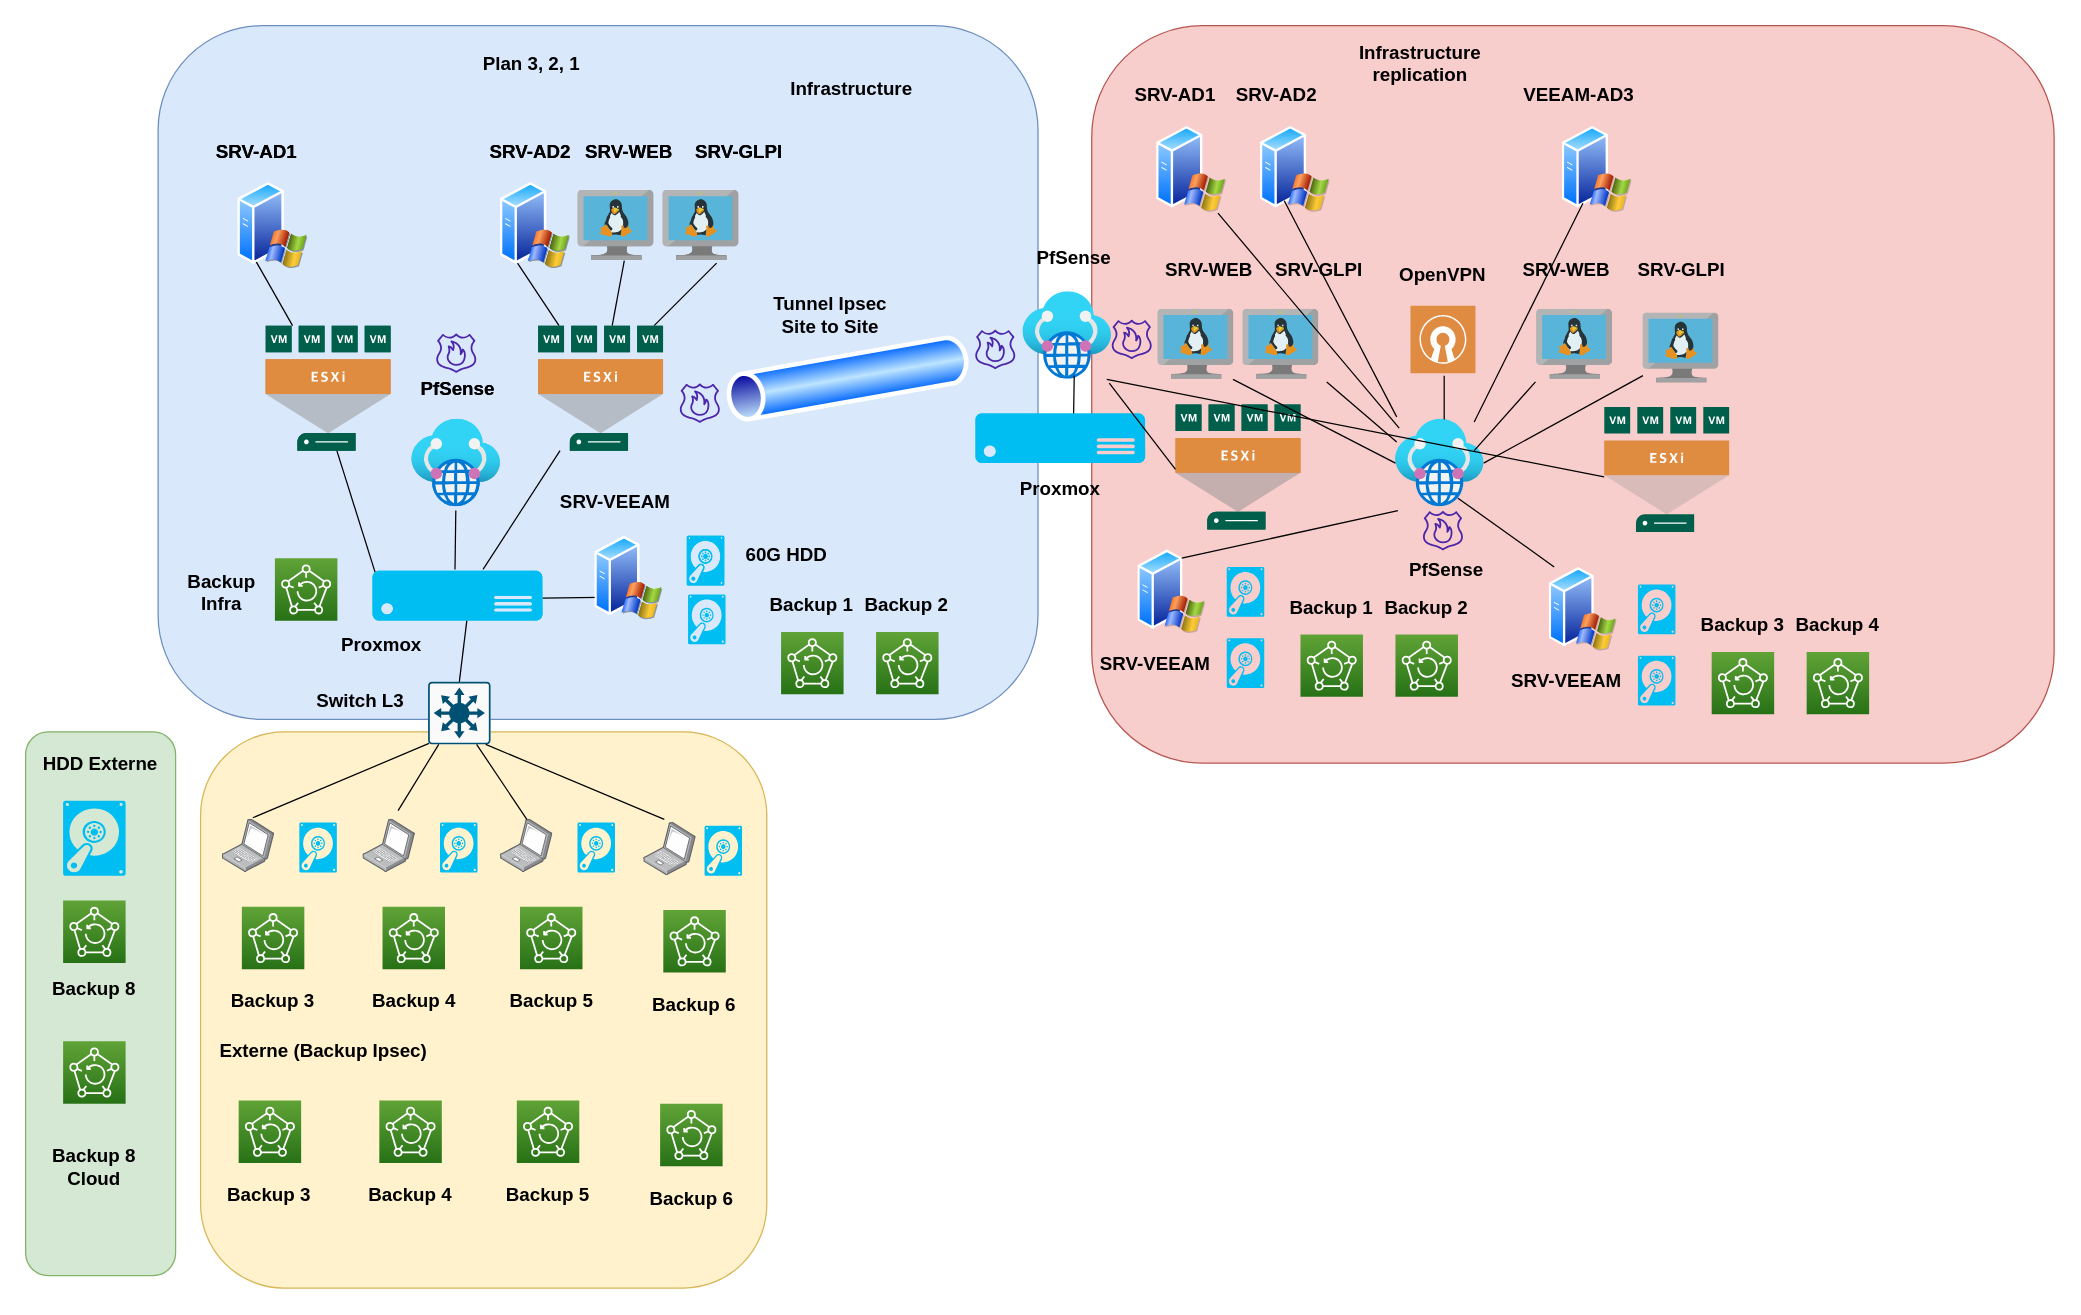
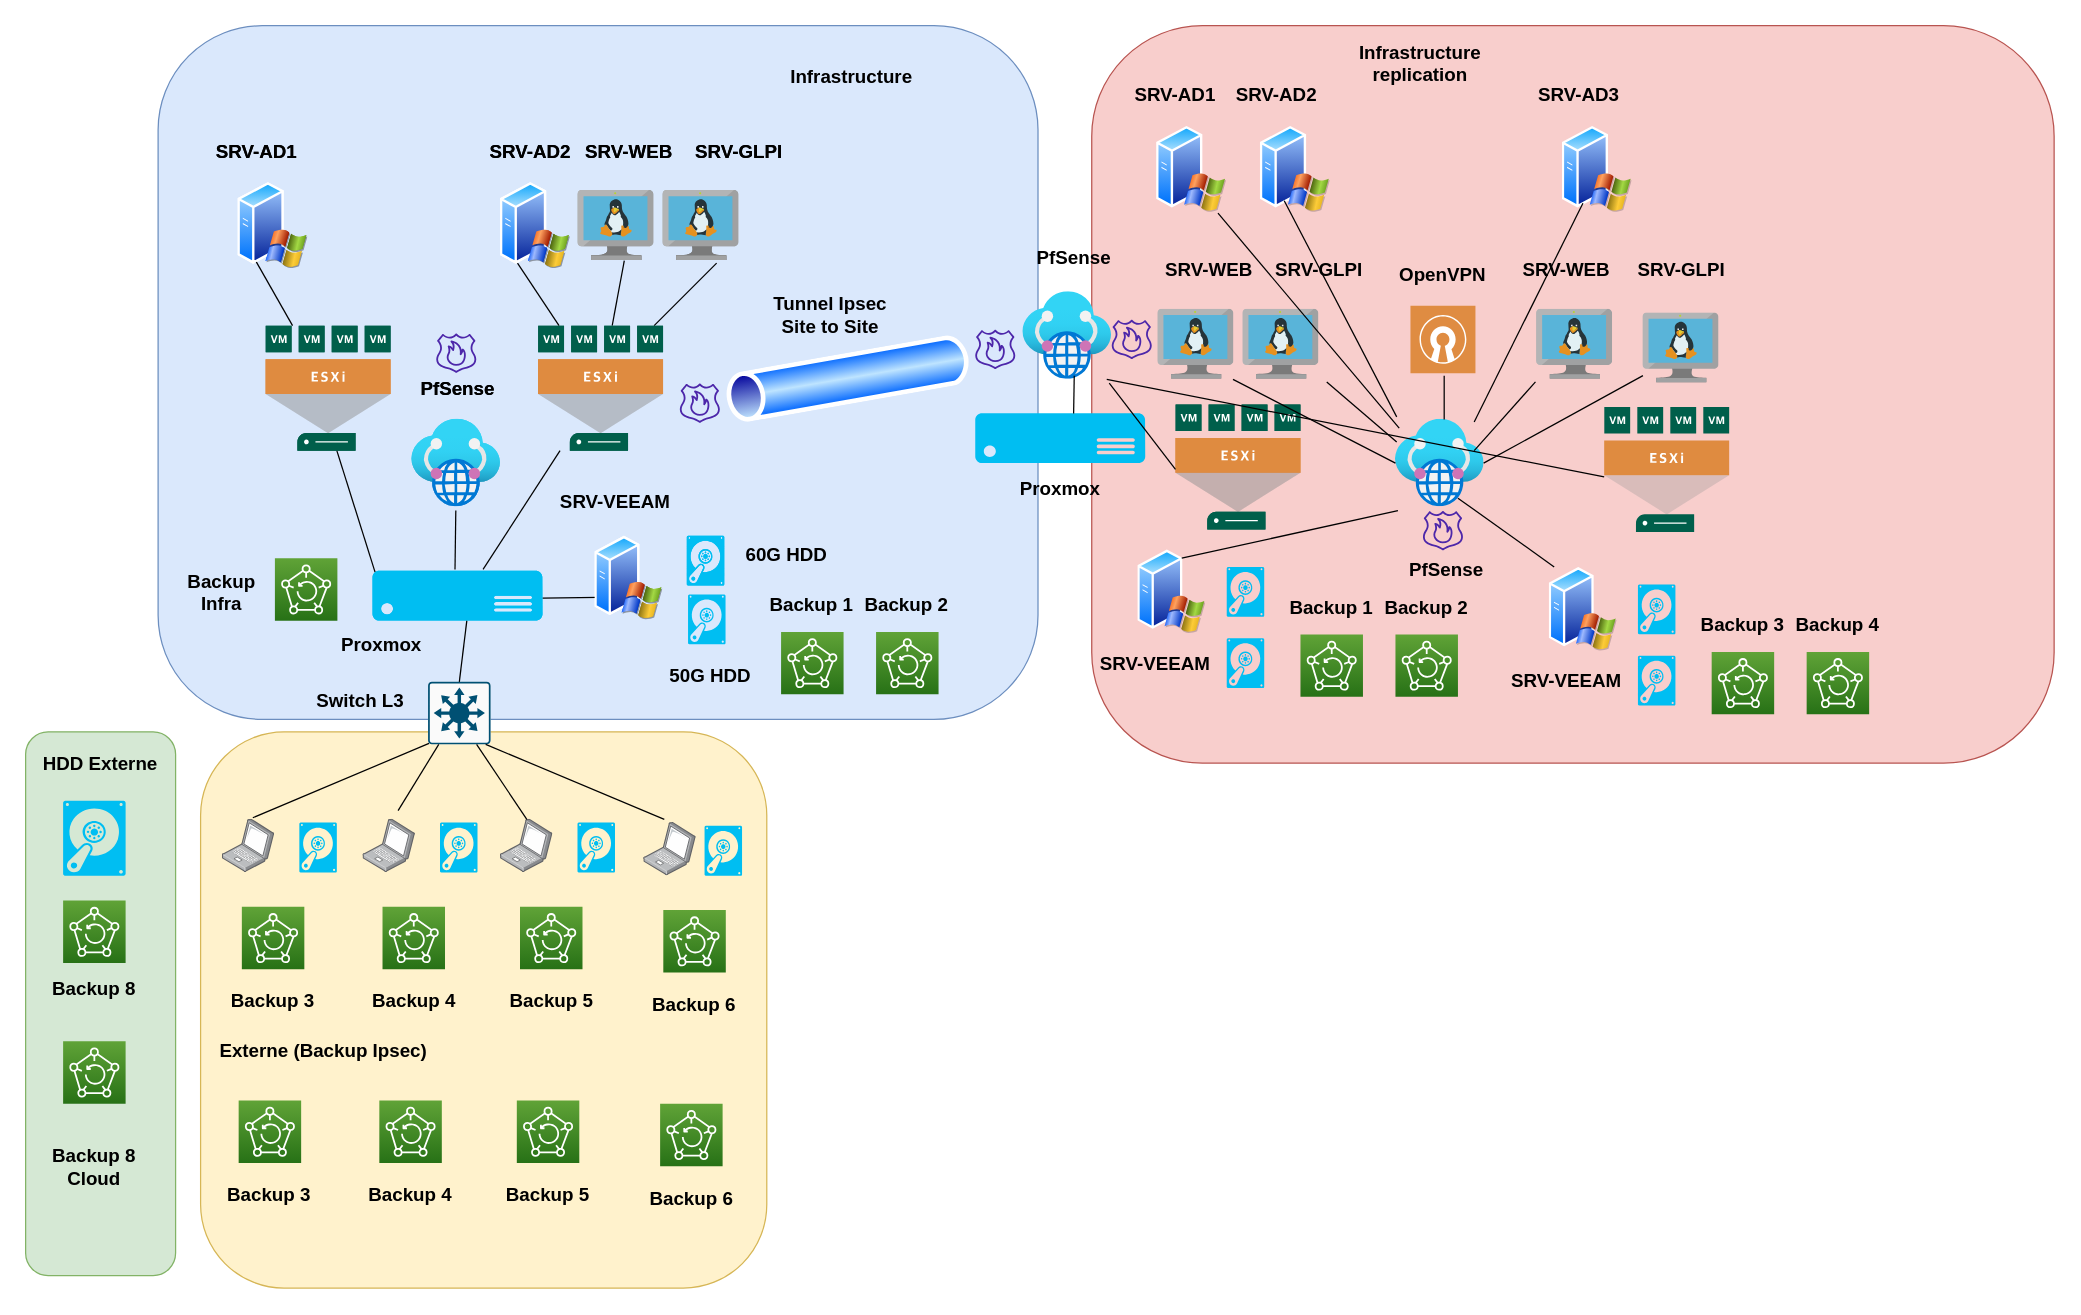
node "Plan 3, 2, 1": removed
node "Infrastructure": moved (852, 88) -> (852, 76)
node "VEEAM-AD3": label "VEEAM-AD3" -> "SRV-AD3"
node "50G HDD": added
